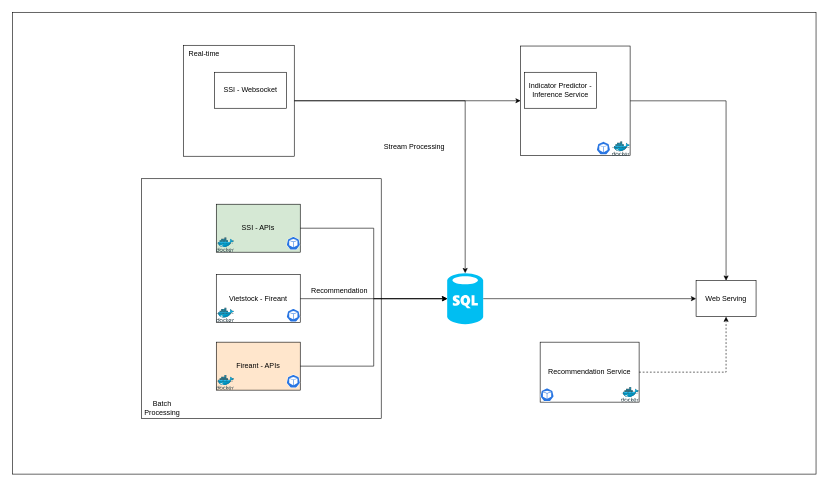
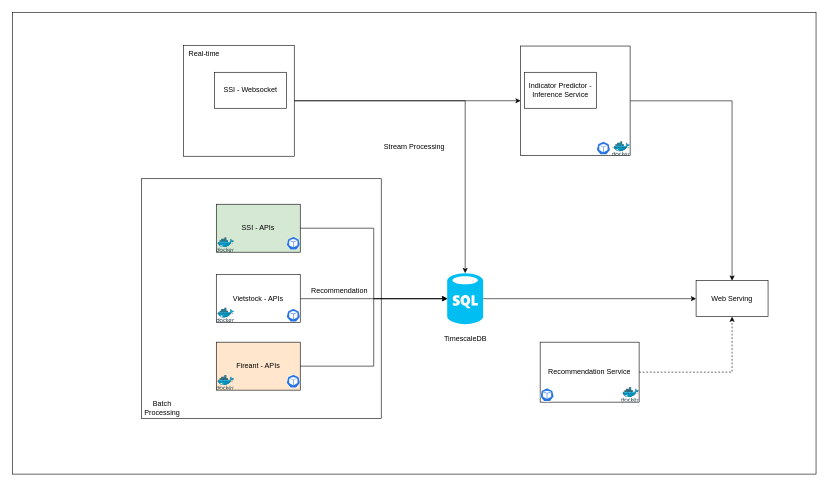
node "Vietstock - Fireant": label "Vietstock - Fireant" -> "Vietstock - APIs"
node "Web Serving": size 60x36 -> 72x36
node "TimescaleDB": added
